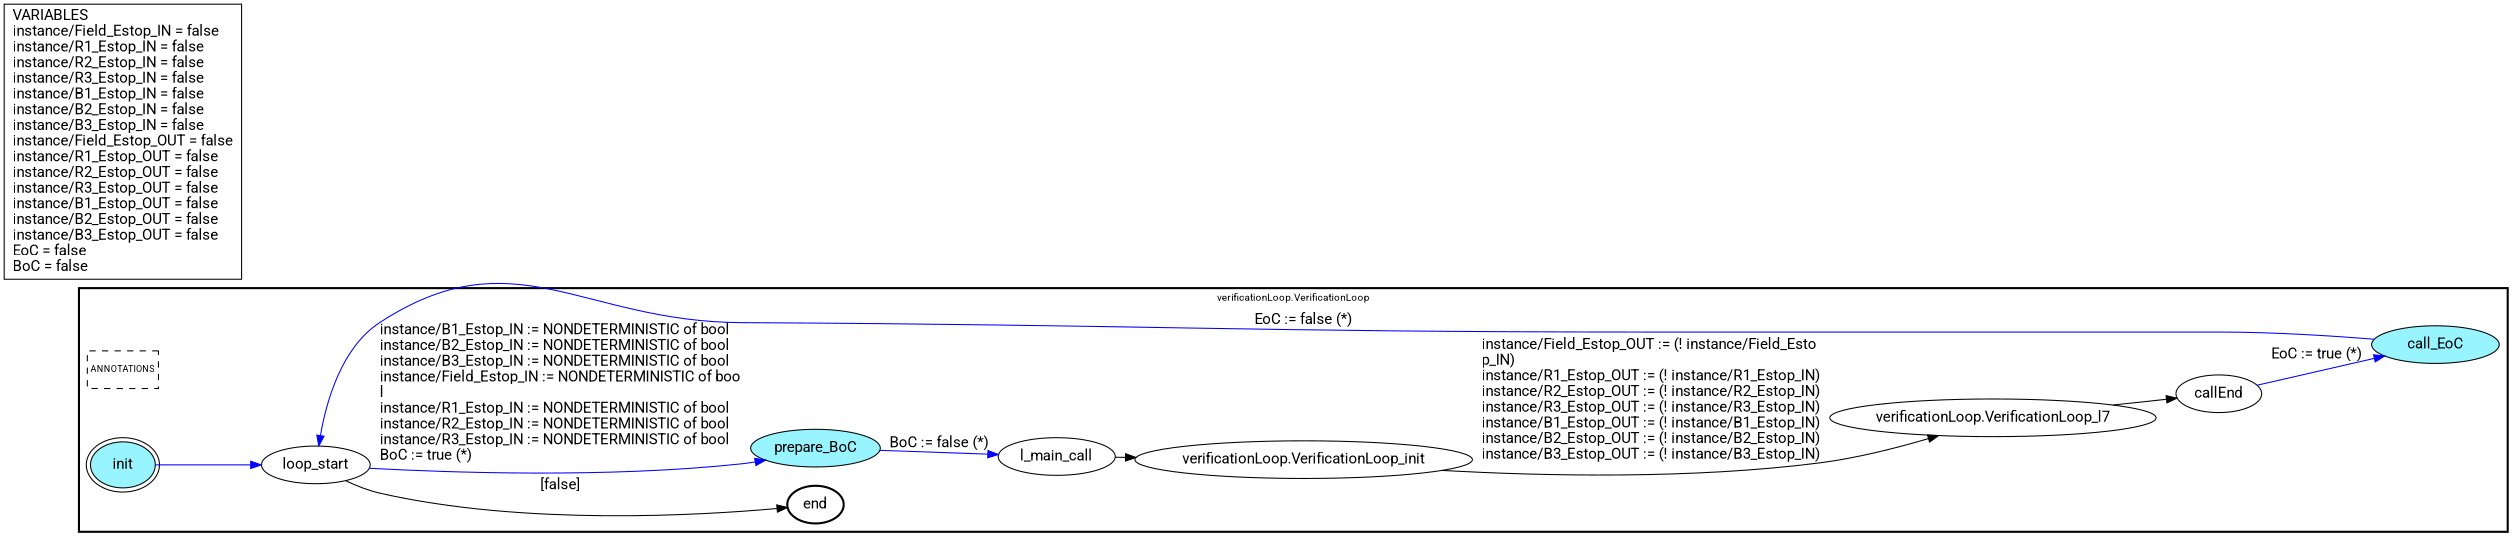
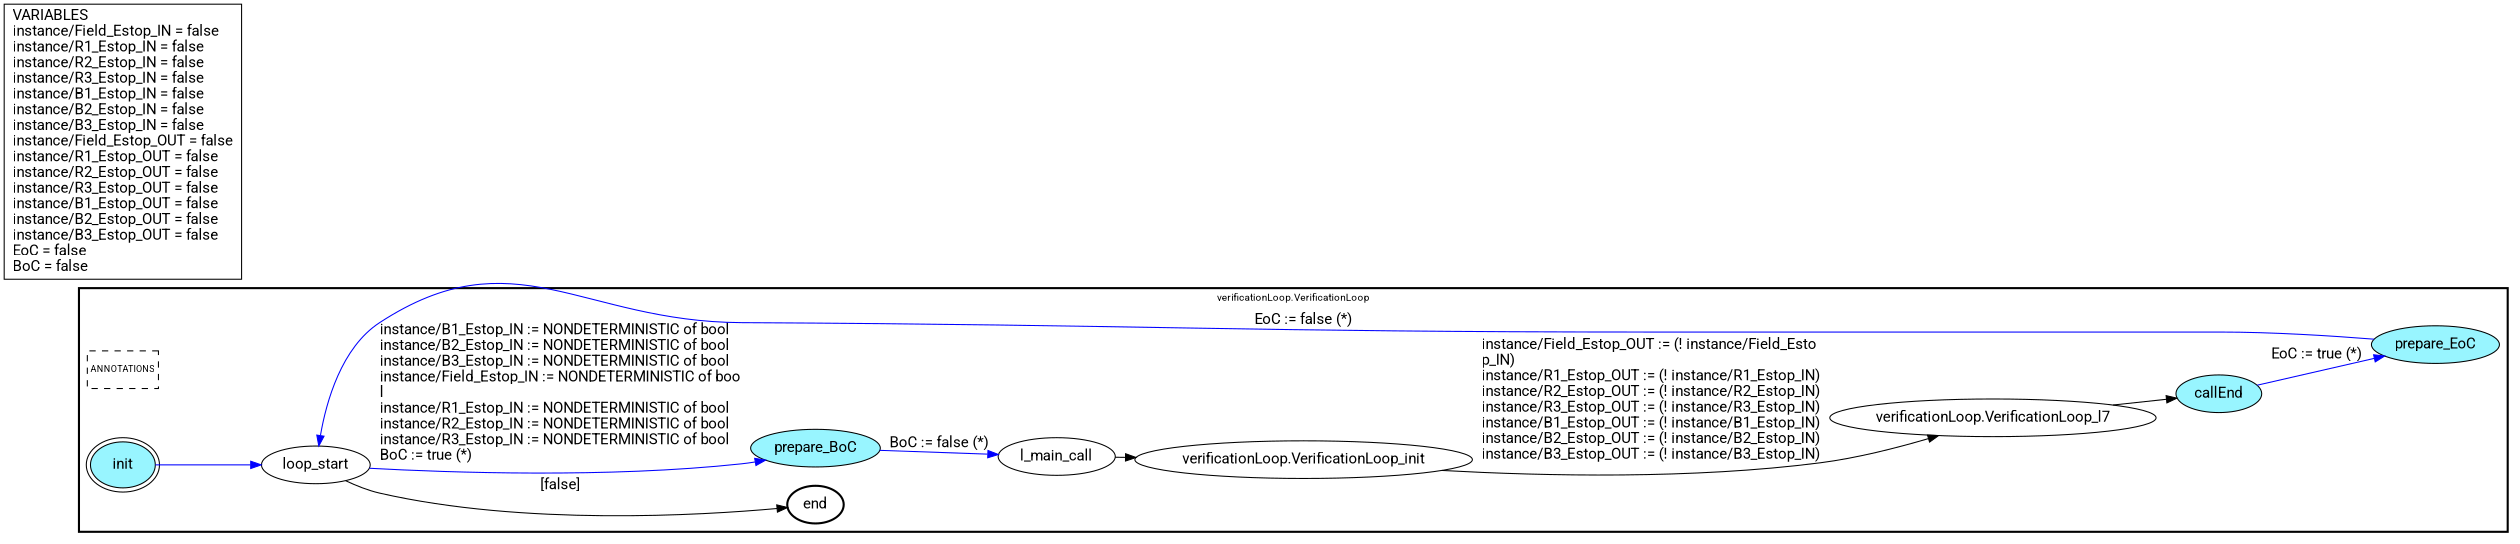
node "call_EoC": label "call_EoC" -> "prepare_EoC"
node "callEnd": fillcolor white -> cadetblue1
